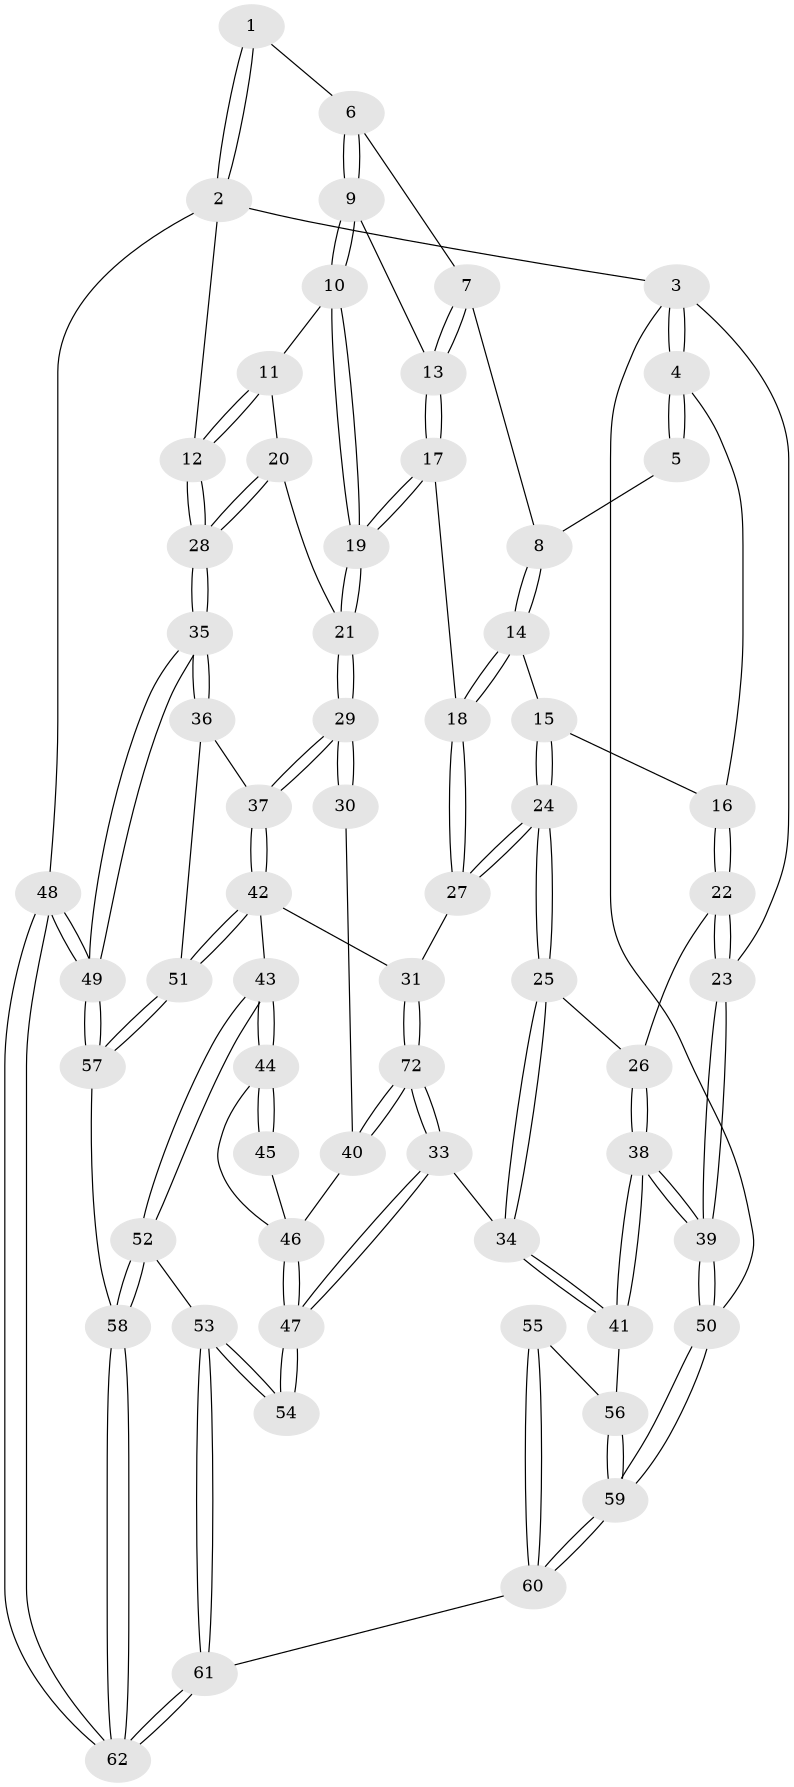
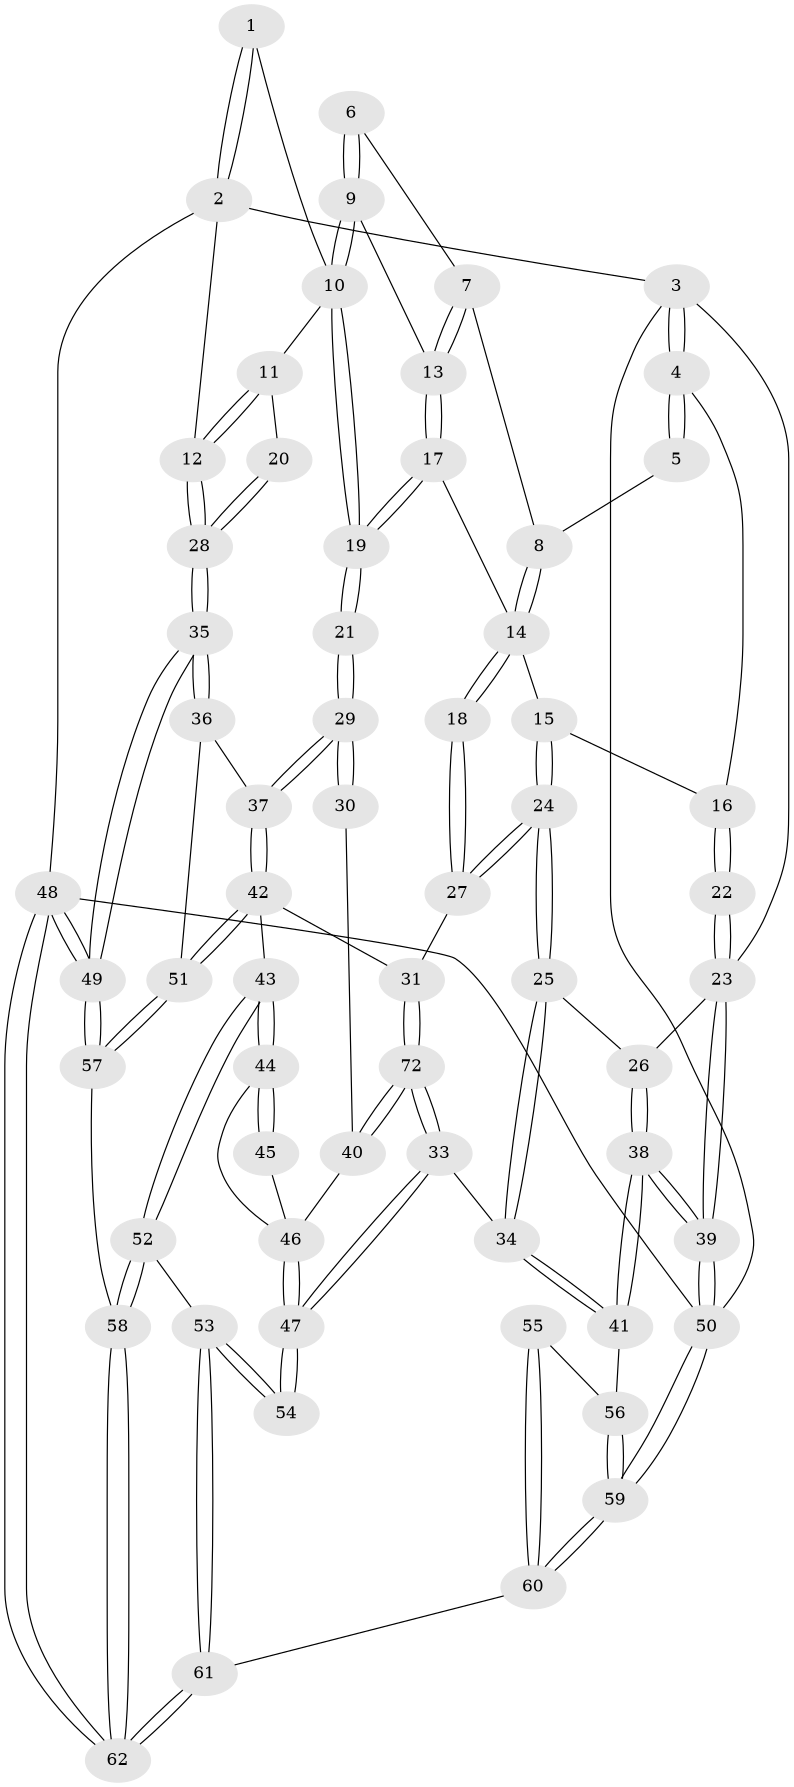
edge "1" -- "6": now "1" -- "10"
edge "20" -- "21": removed
edge "17" -- "18": now "17" -- "14"
edge "48" -- "50": added
edge "22" -- "26": now "23" -- "26"
